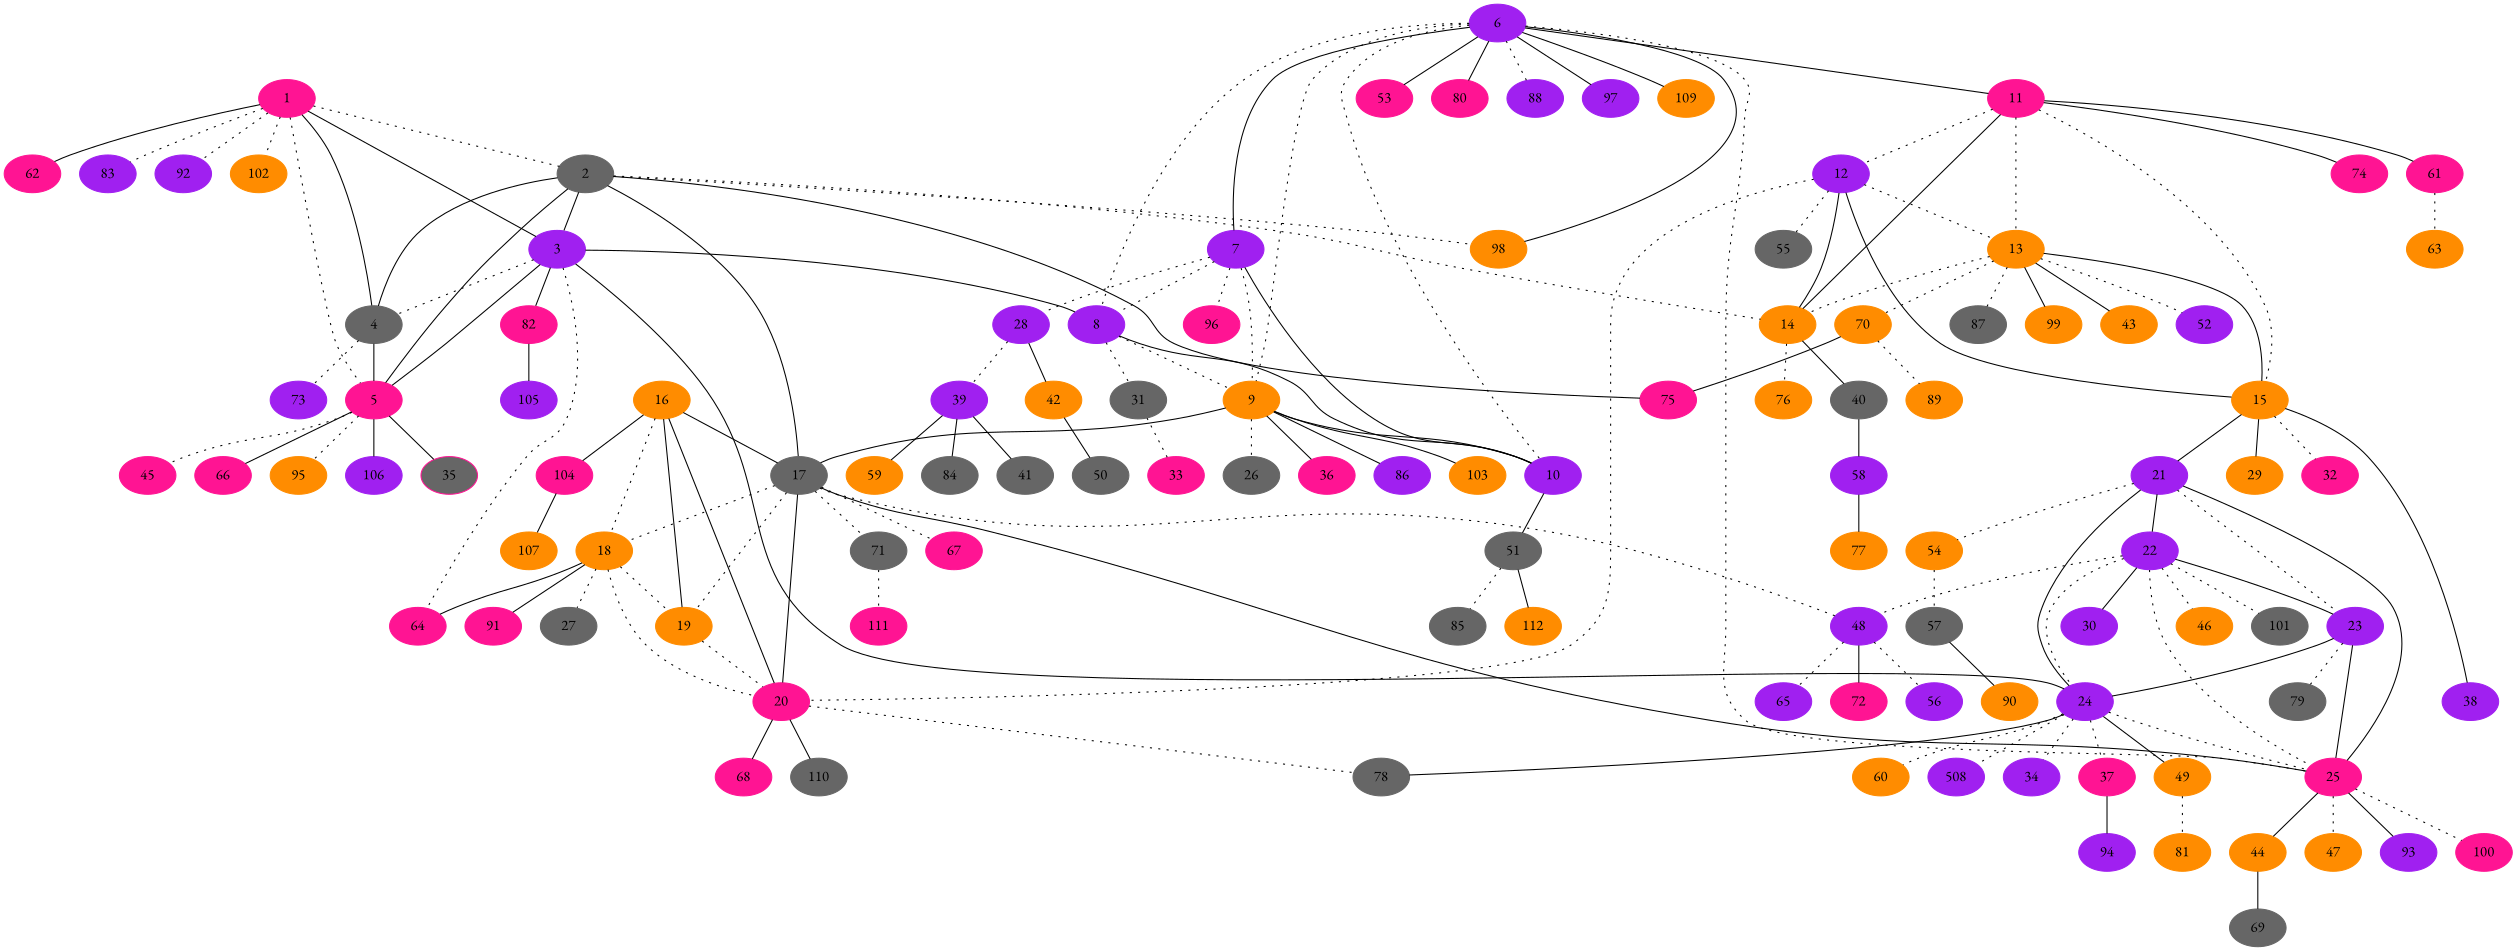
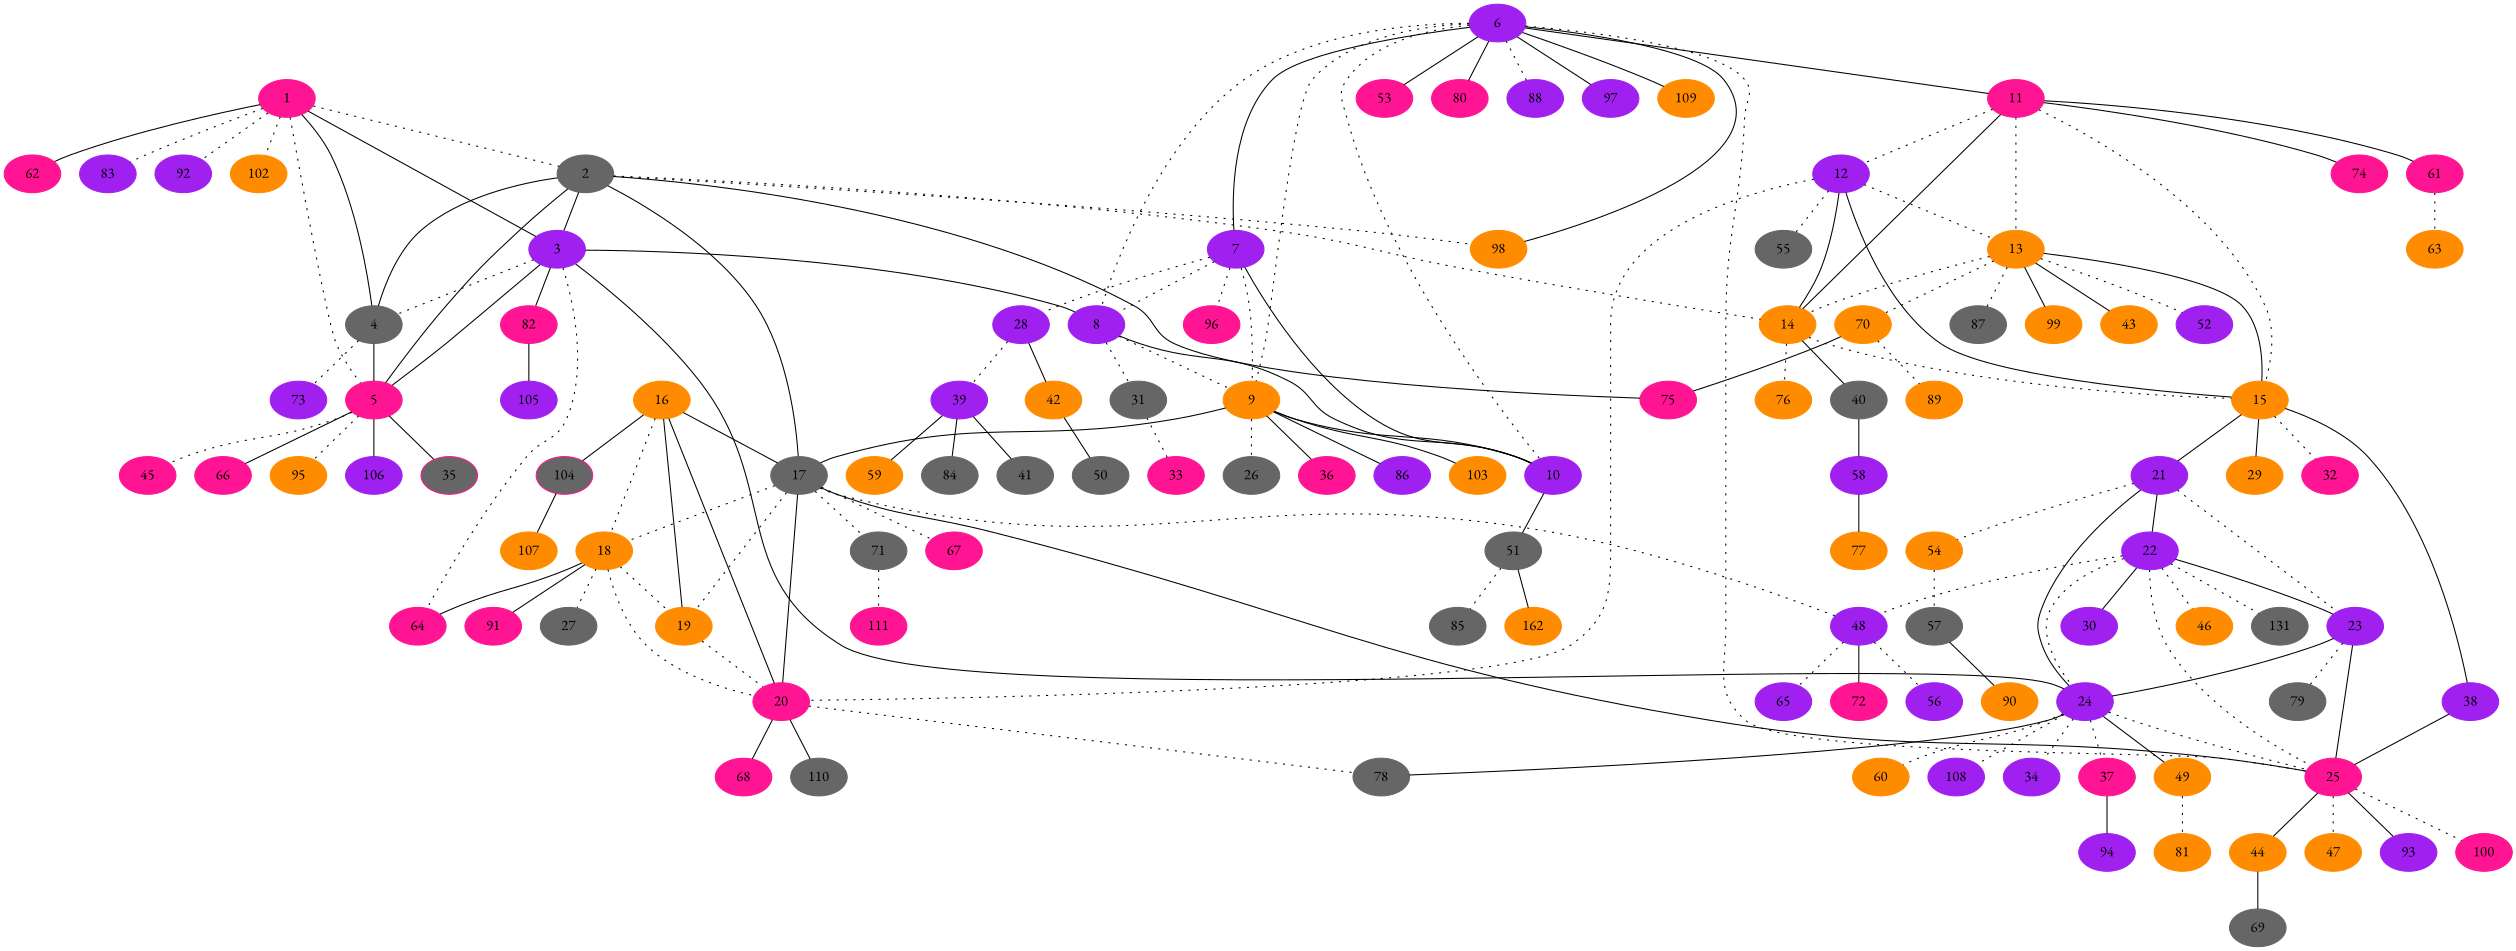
edge "14" -- "15": added
node "104": fillcolor deeppink -> gray40
edge "21" -- "25": now "38" -- "25"
node "112": label "112" -> "162"
node "101": label "101" -> "131"
node "508": label "508" -> "108"
